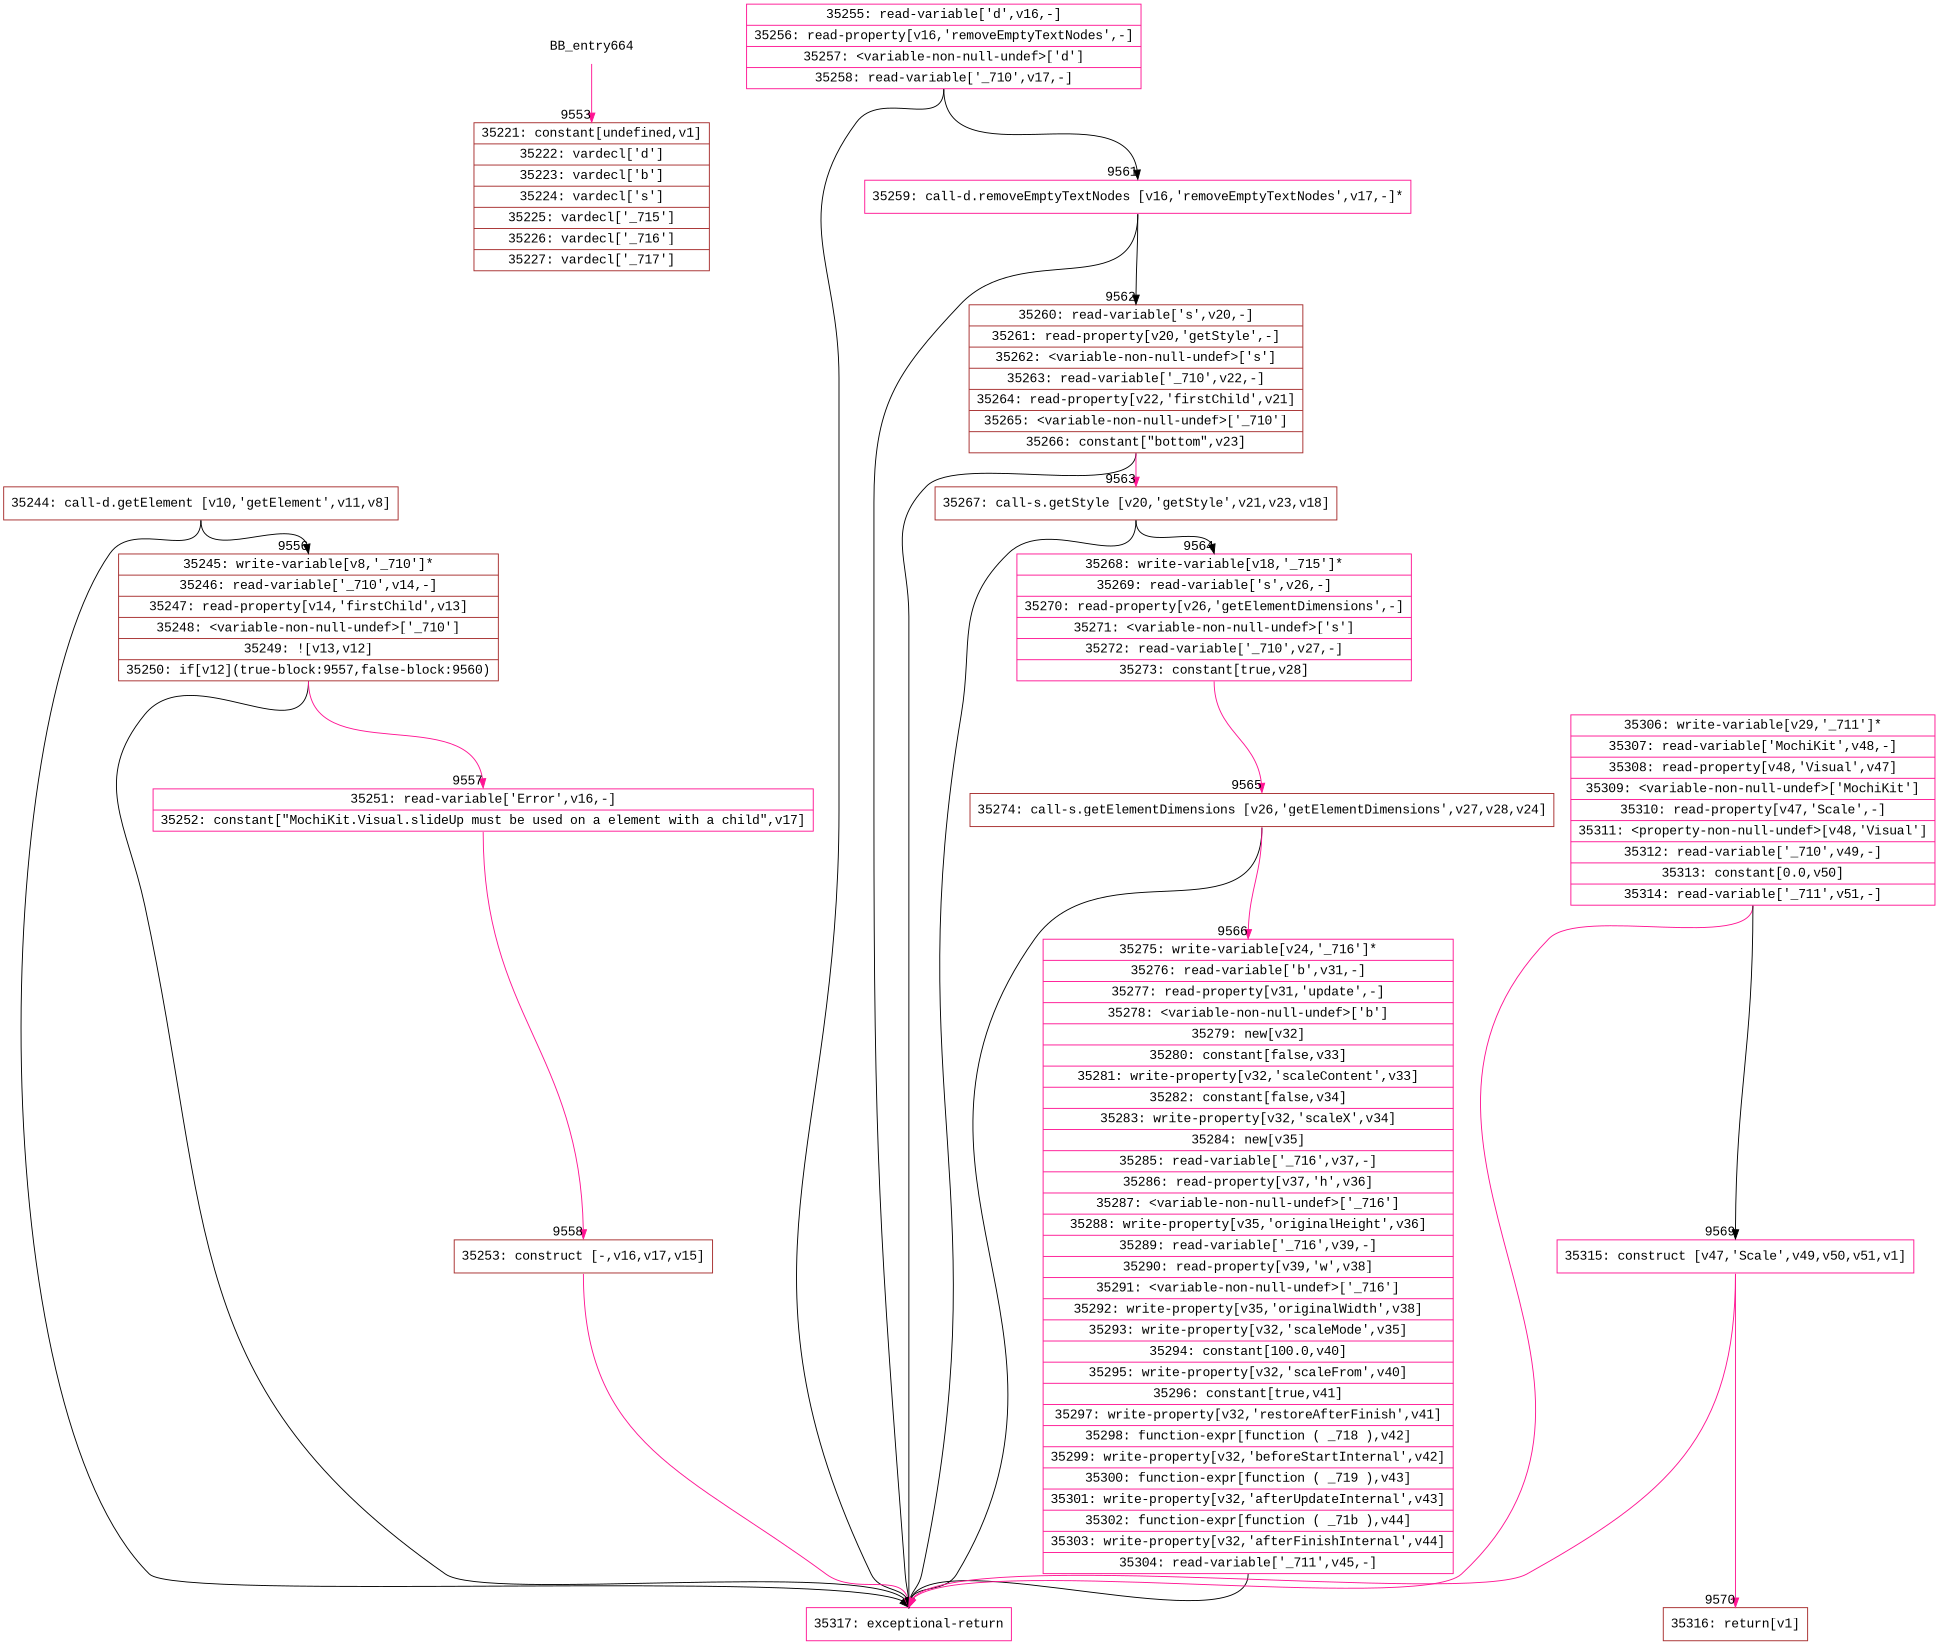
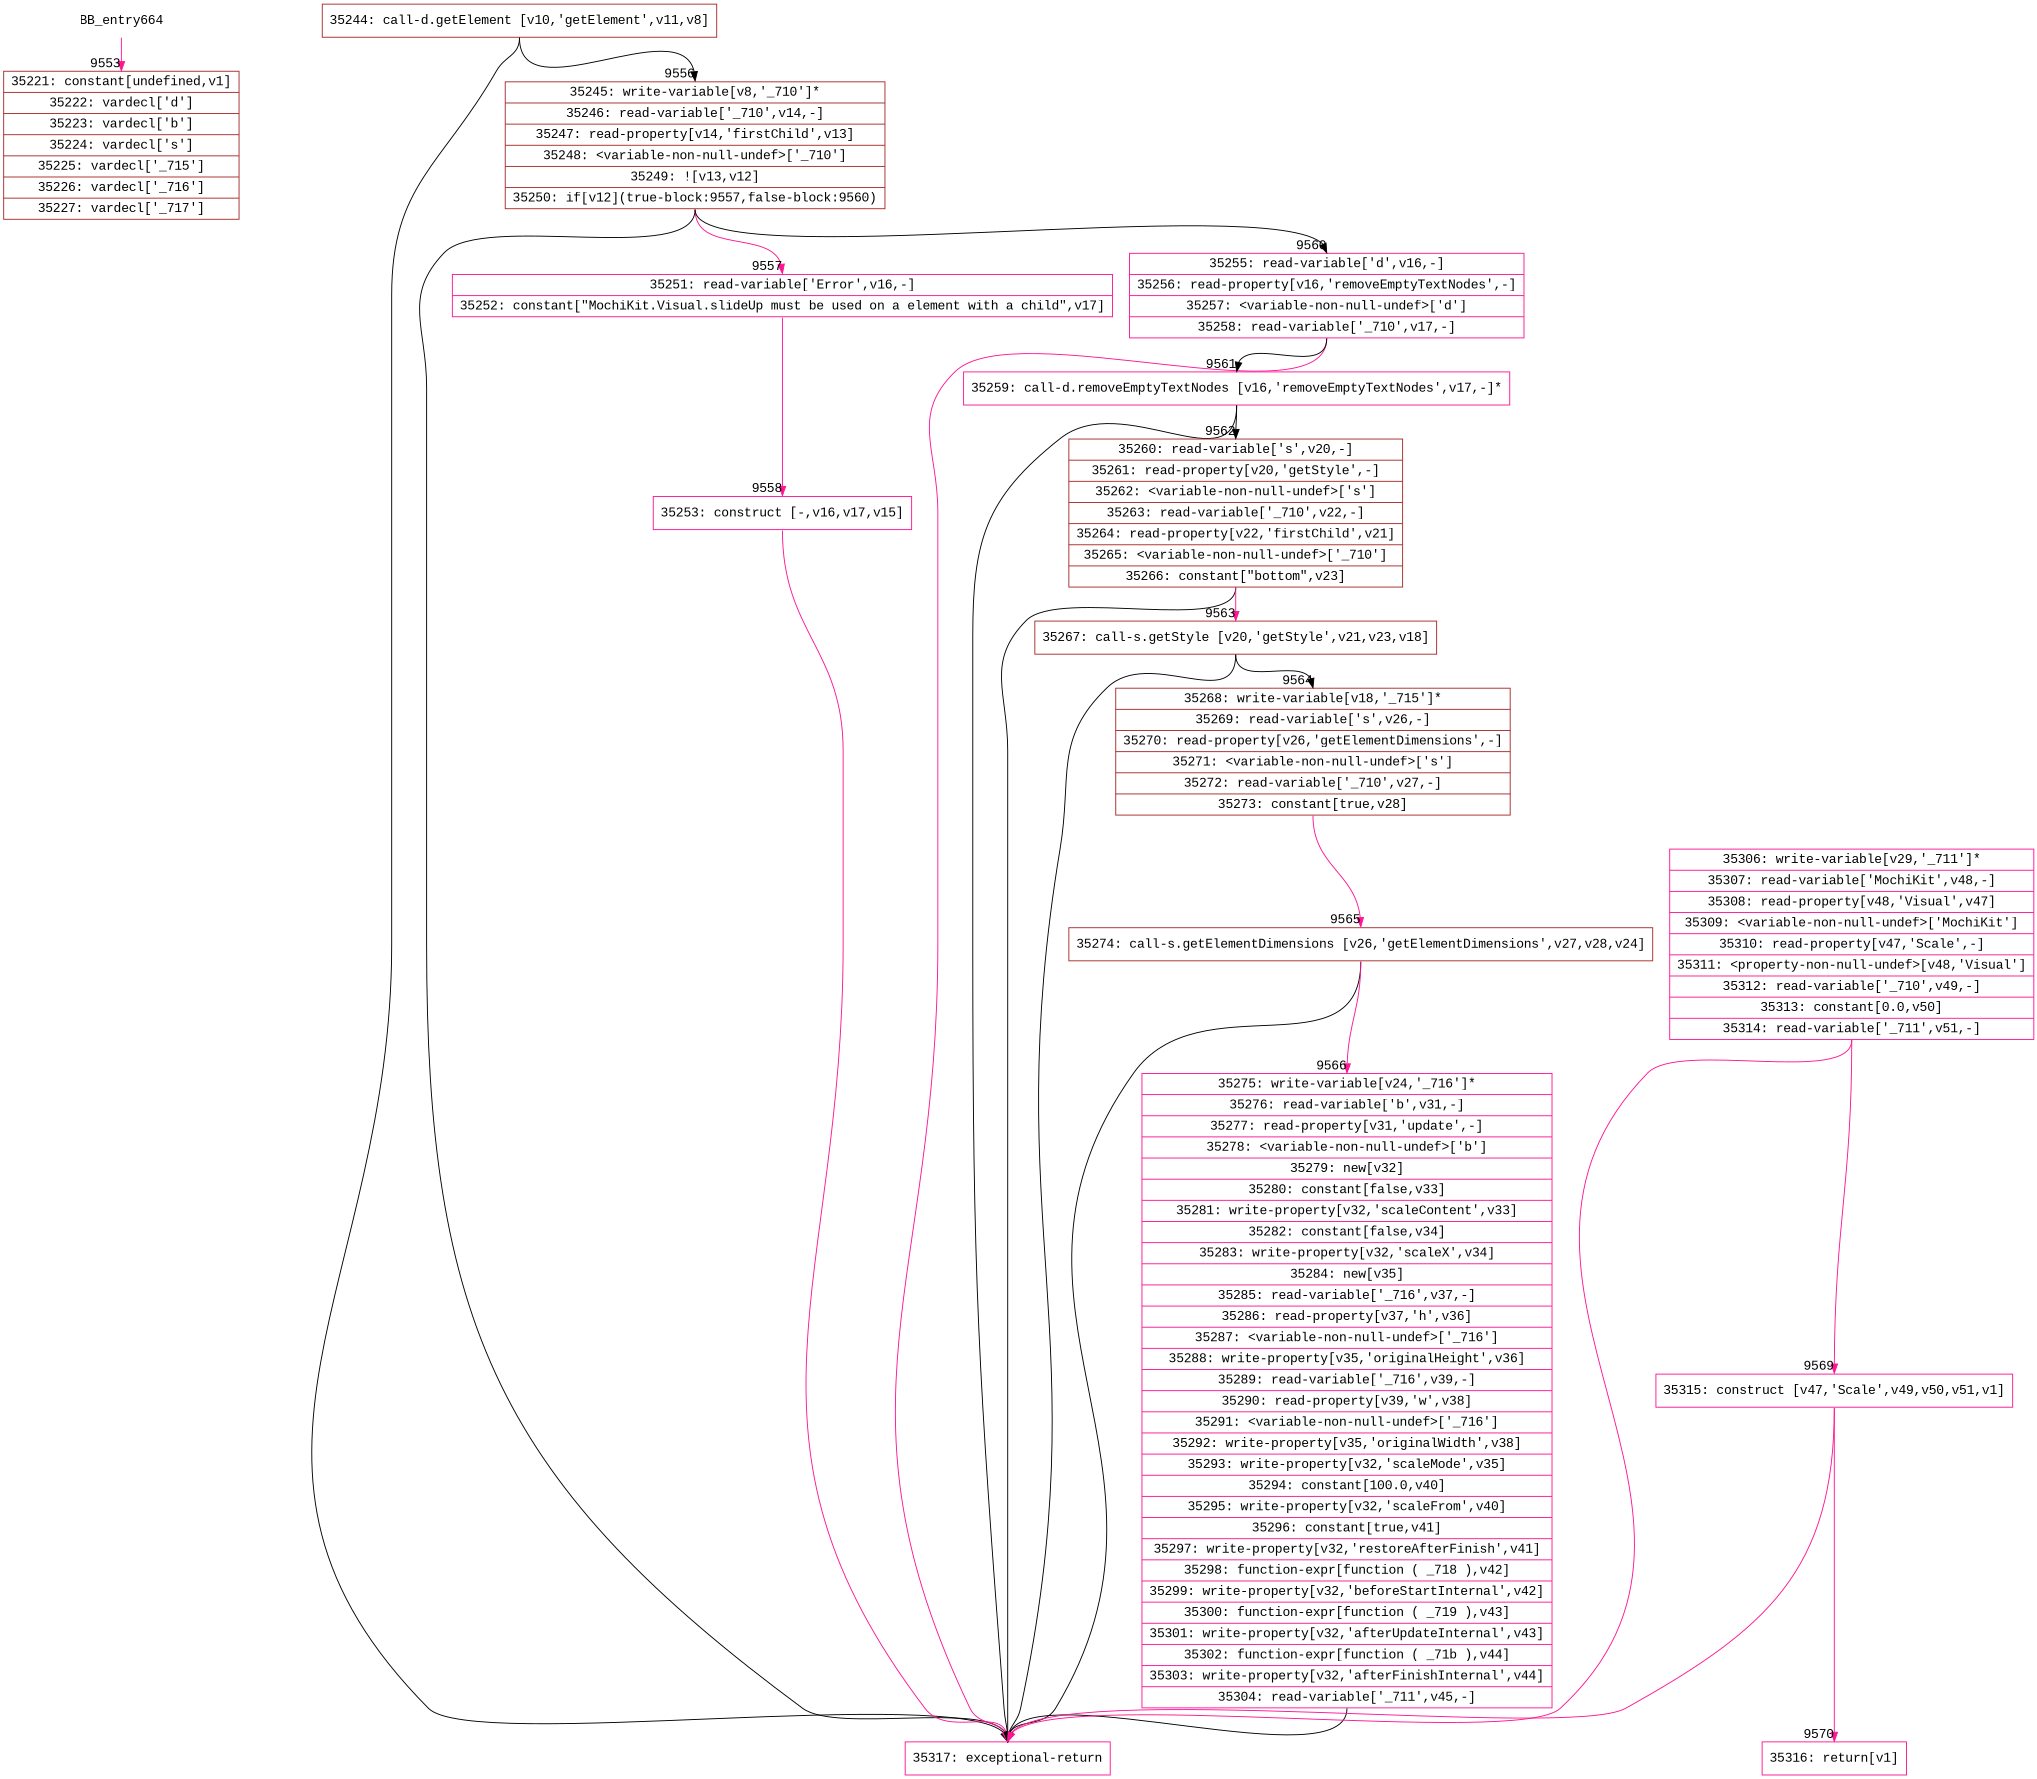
edge "35245: write-variable[v8,'_710']*" -> "35255: read-variable['d',v16,-]": added
node "35268: write-variable[v18,'_715']*": color deeppink -> brown
edge "35255: read-variable['d',v16,-]" -> "35317: exceptional-return": color black -> deeppink
edge "35306: write-variable[v29,'_711']*" -> "35315: construct [v47,'Scale',v49,v50,v51,v1]": color black -> deeppink
node "35253: construct [-,v16,v17,v15]": color brown -> deeppink
node "35316: return[v1]": color brown -> deeppink
